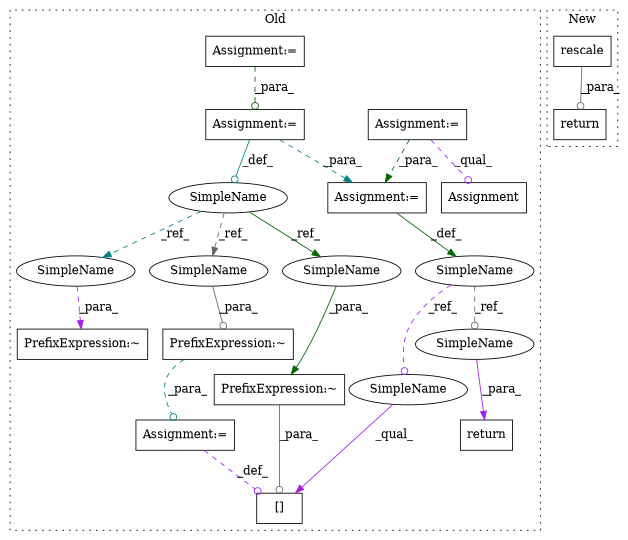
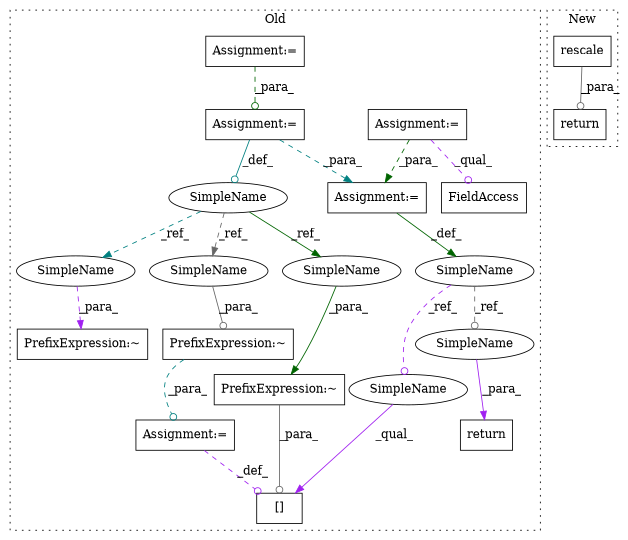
node "Assignment": label "Assignment" -> "FieldAccess"
